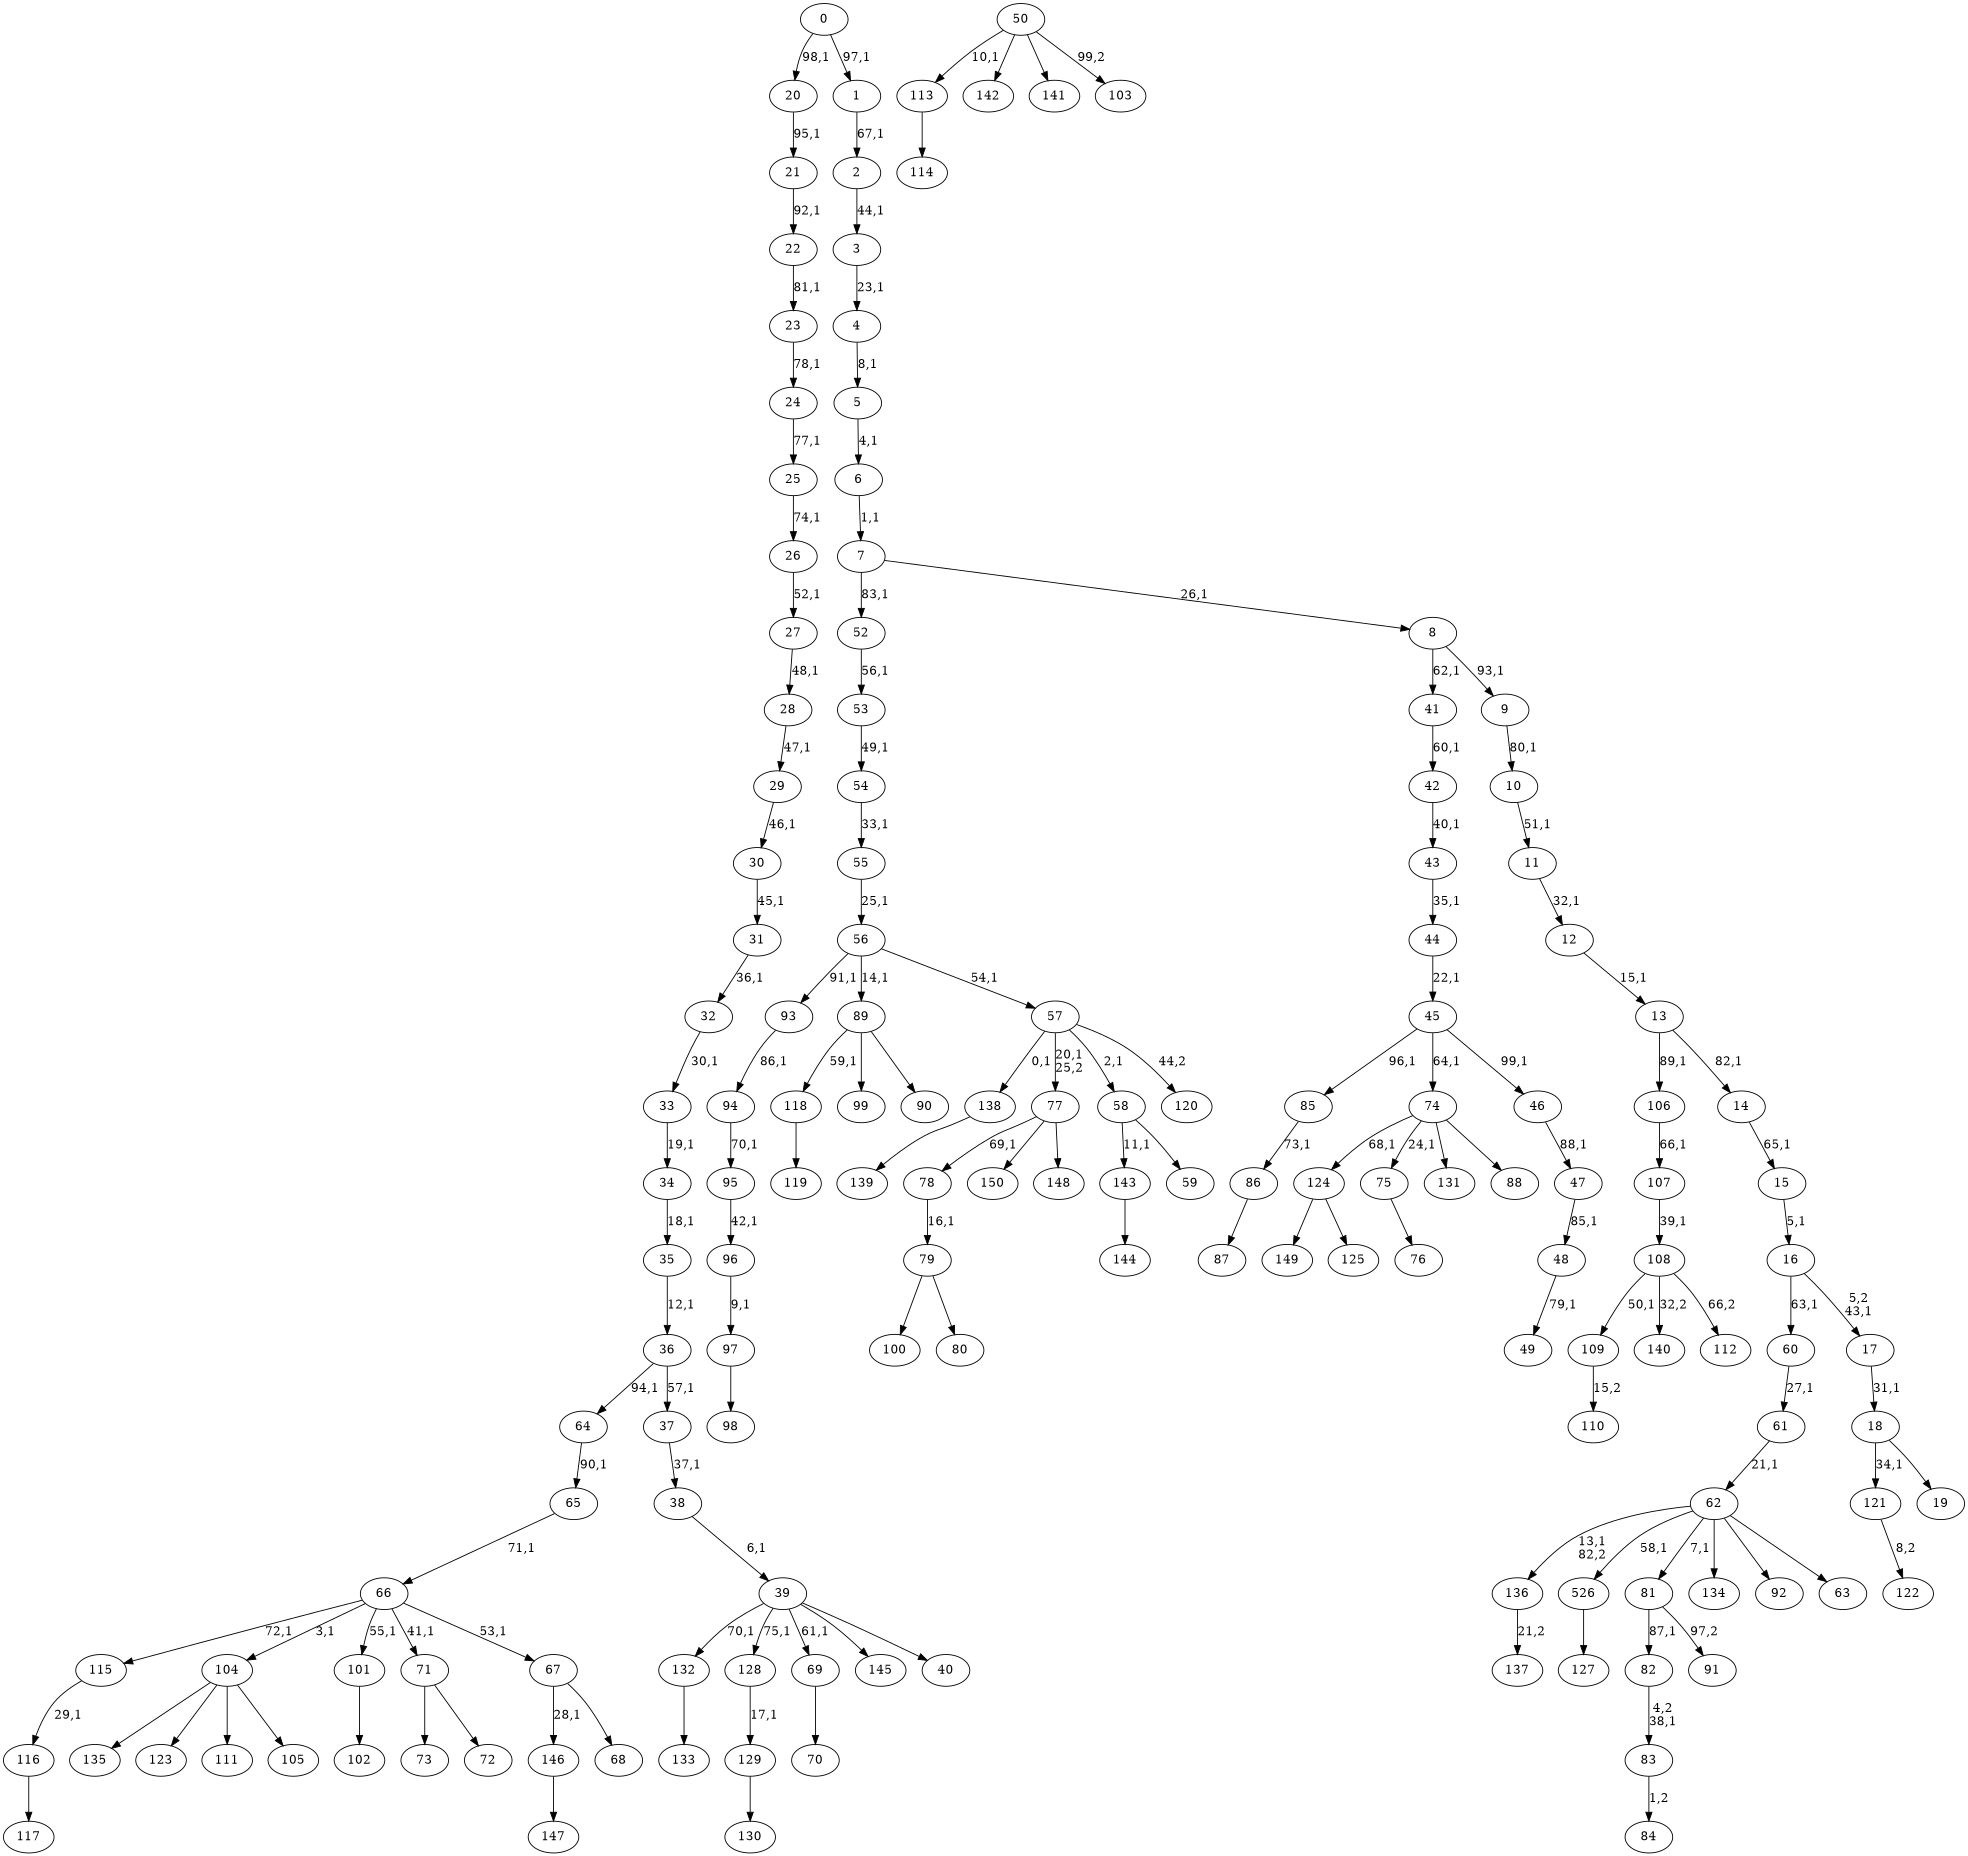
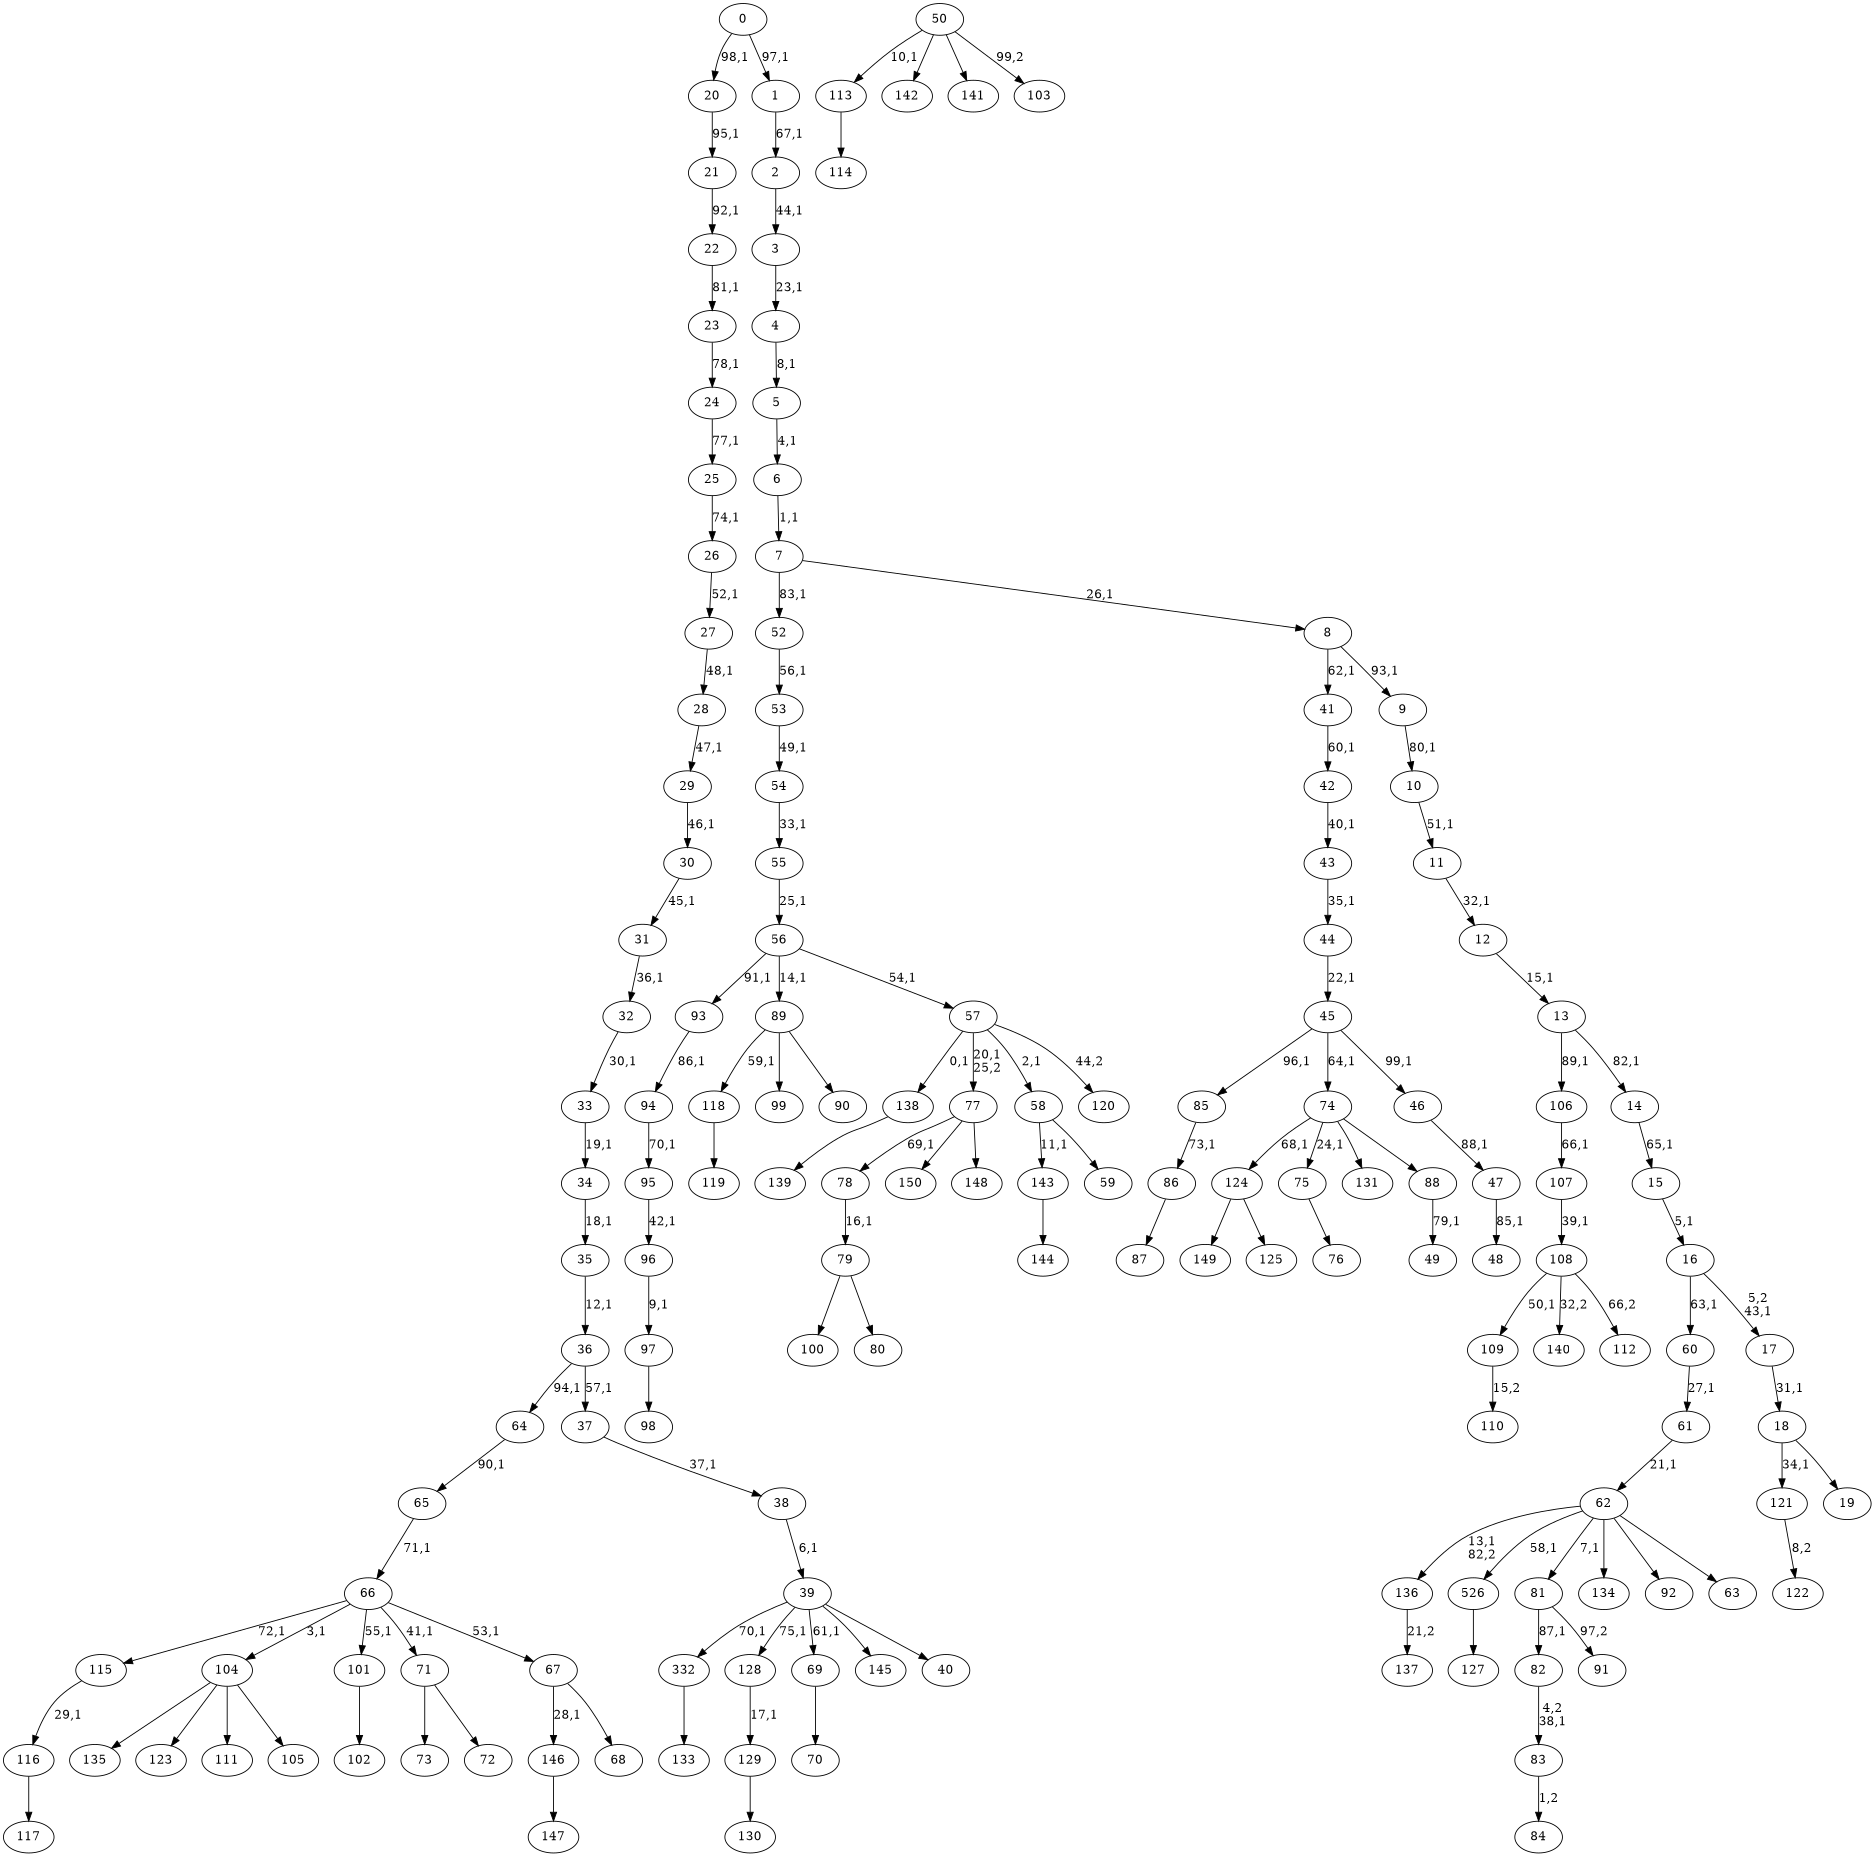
edge "48" -> "49": now "88" -> "49"
node "132": label "132" -> "332"
